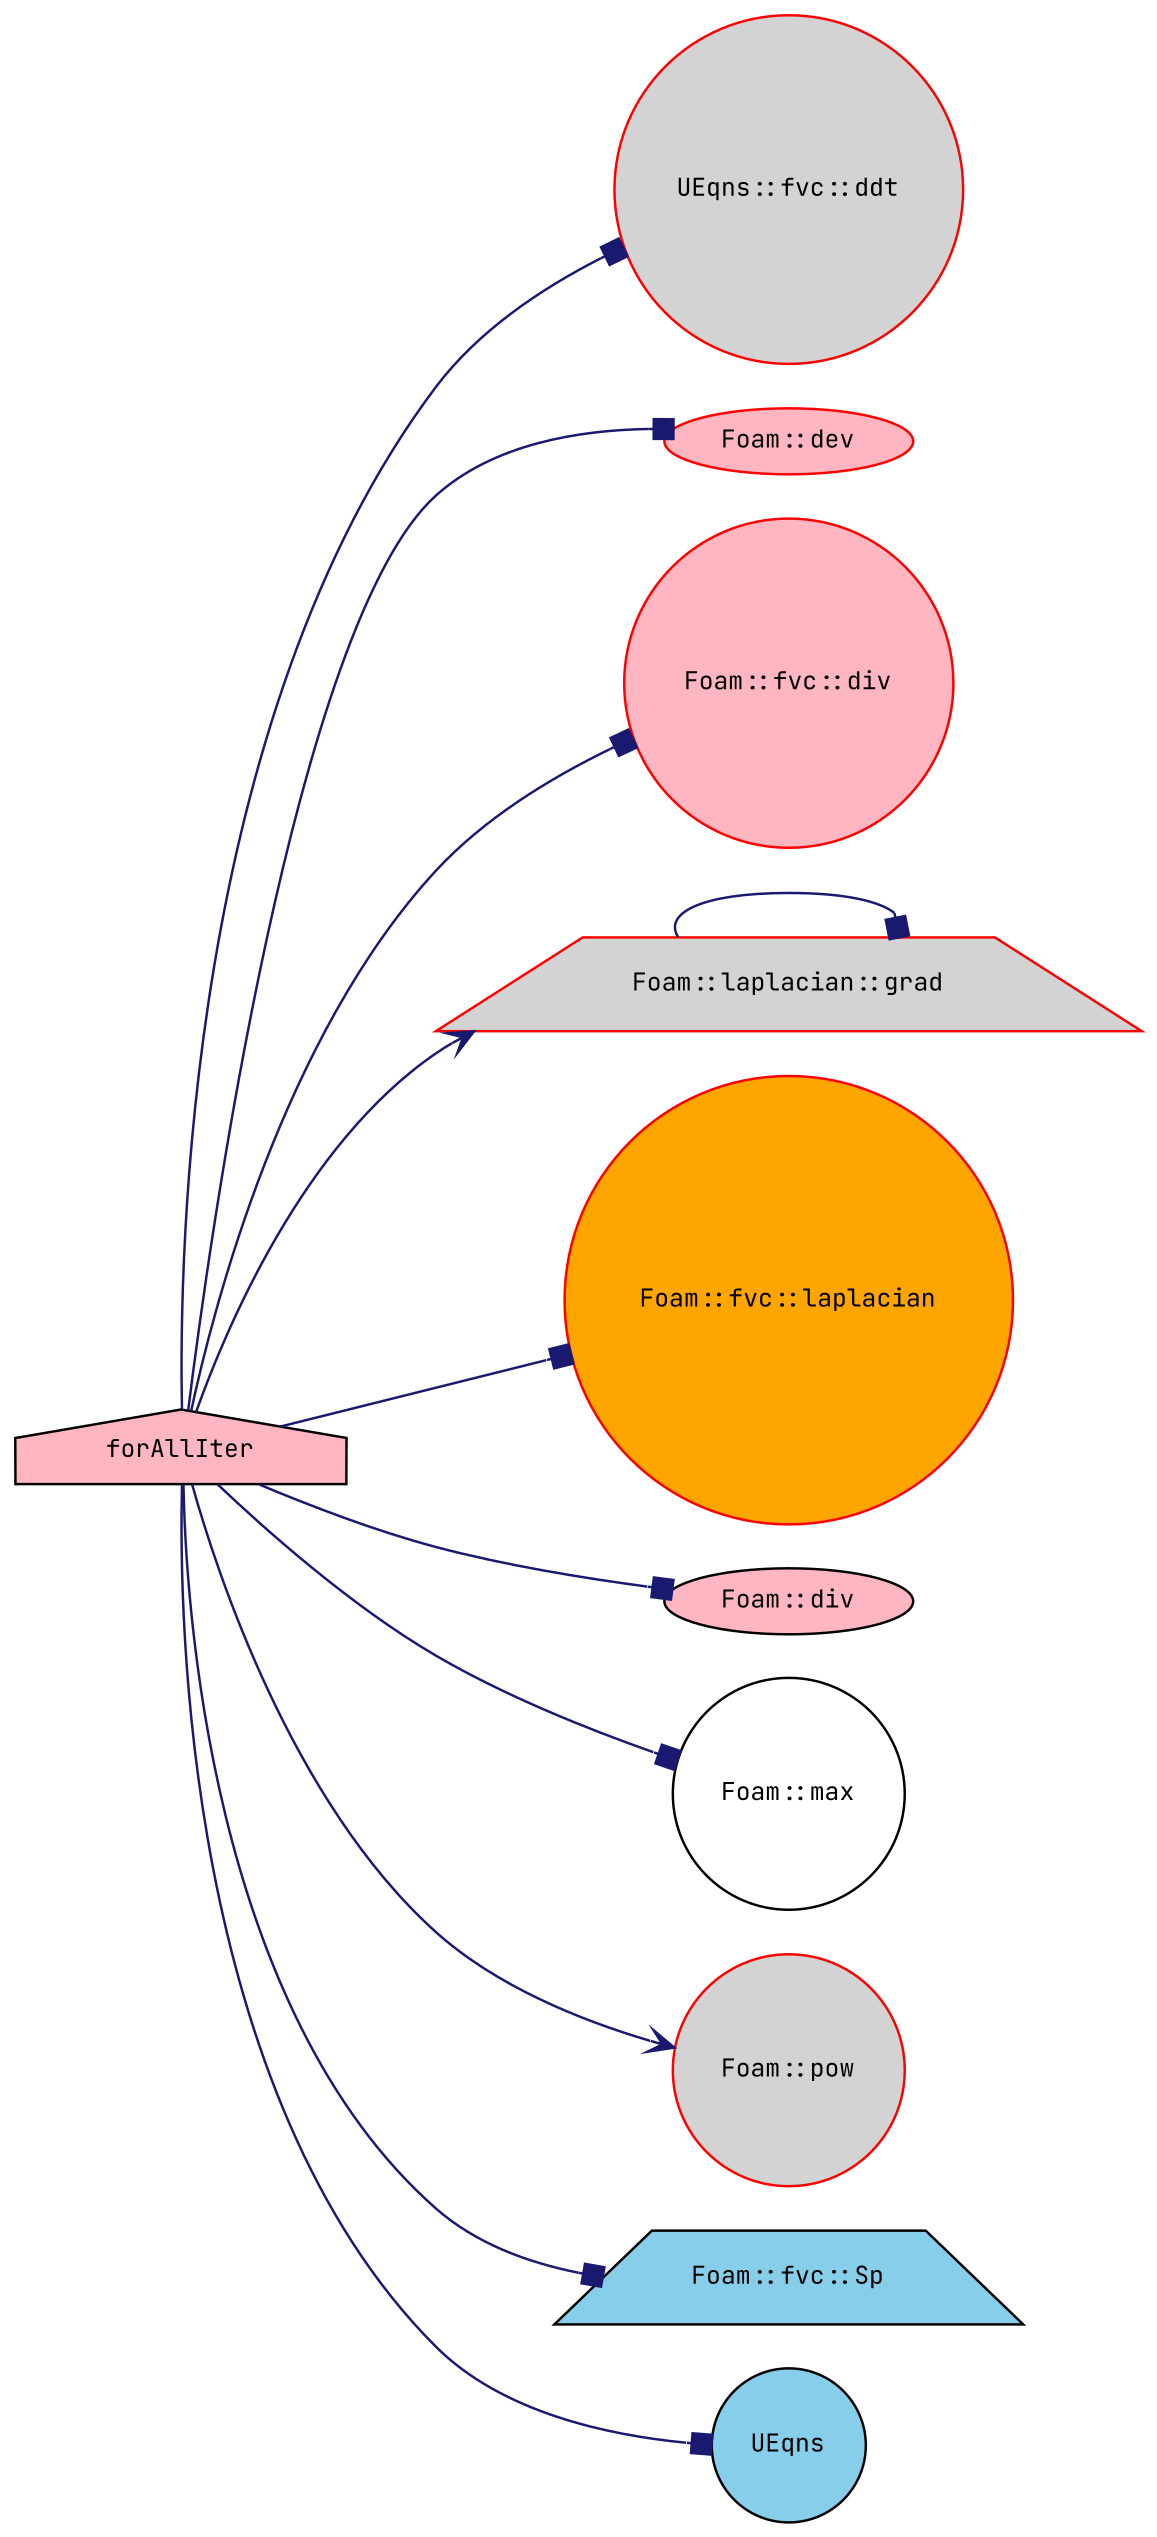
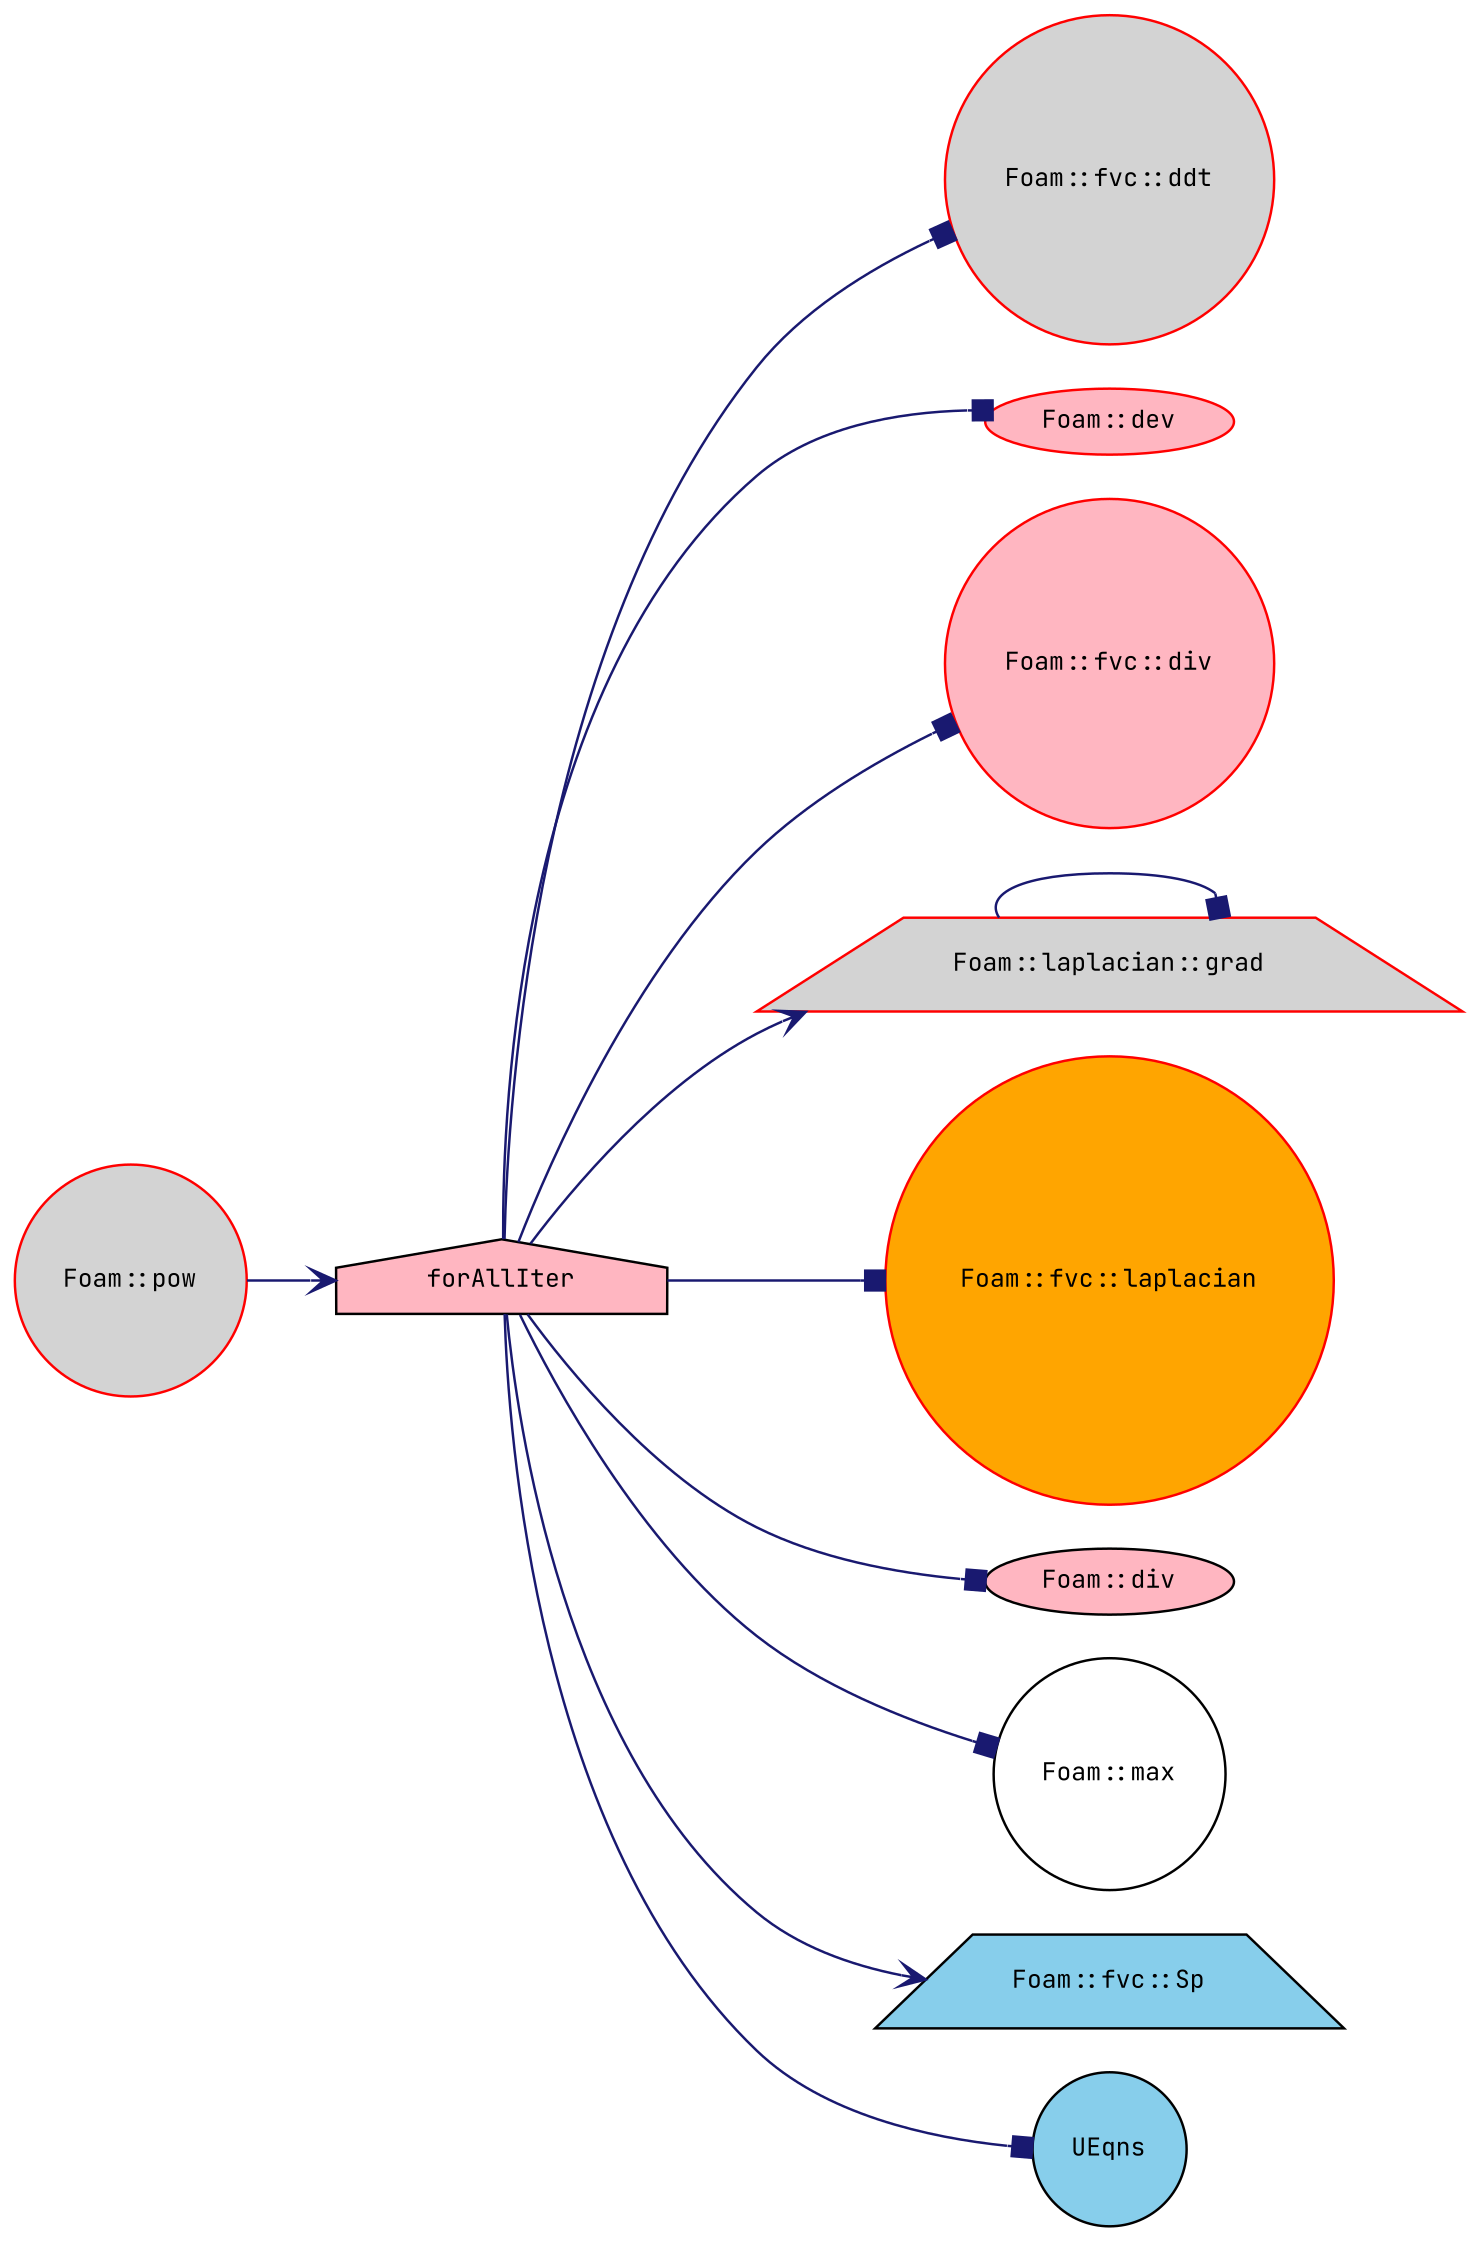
node "UEqns::fvc::ddt": label "UEqns::fvc::ddt" -> "Foam::fvc::ddt"
edge "forAllIter" -> "Foam::pow": reversed
edge "forAllIter" -> "Foam::fvc::Sp": arrowhead box -> vee
